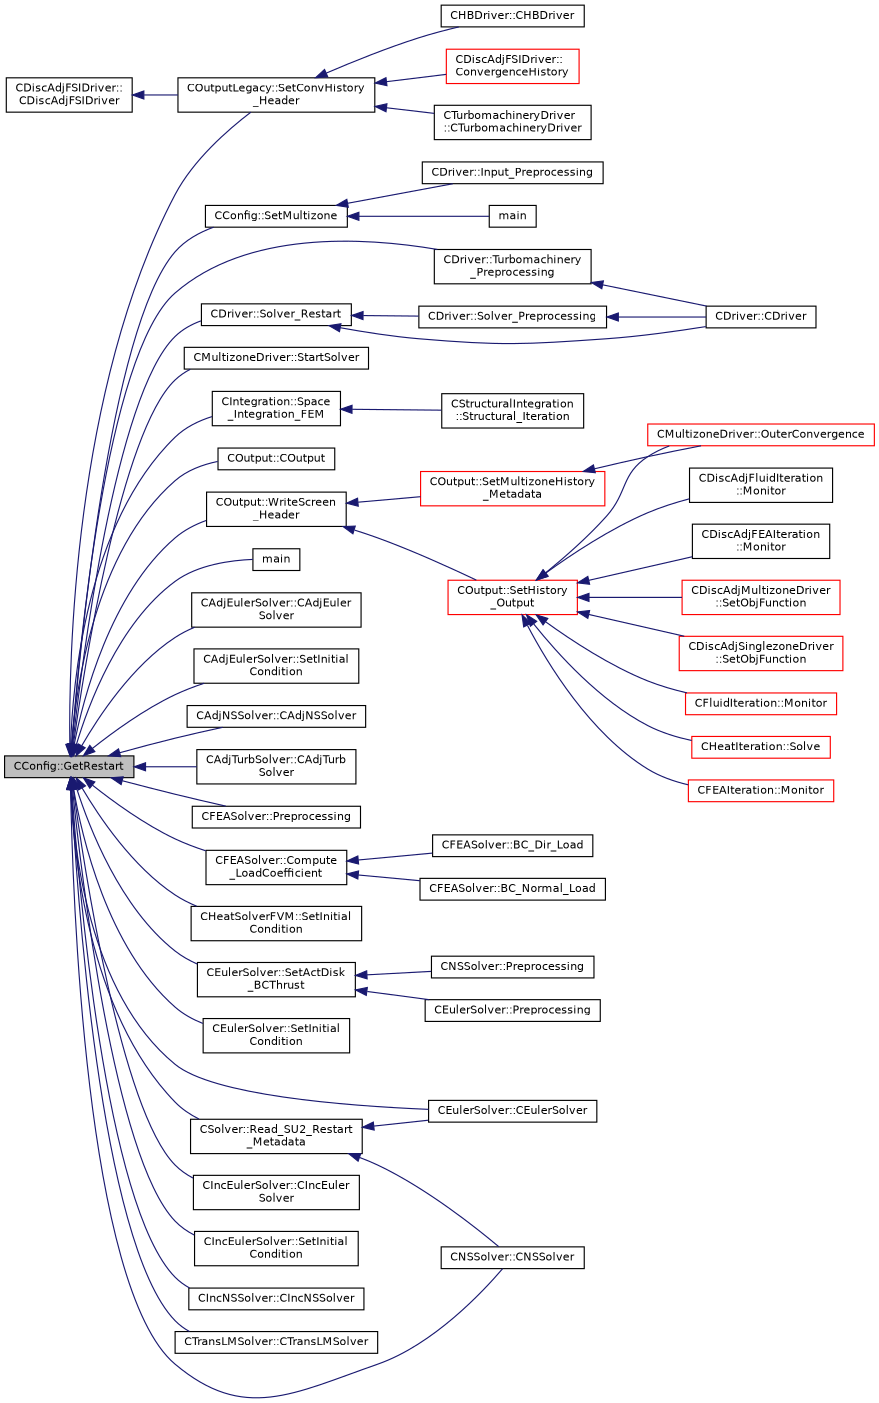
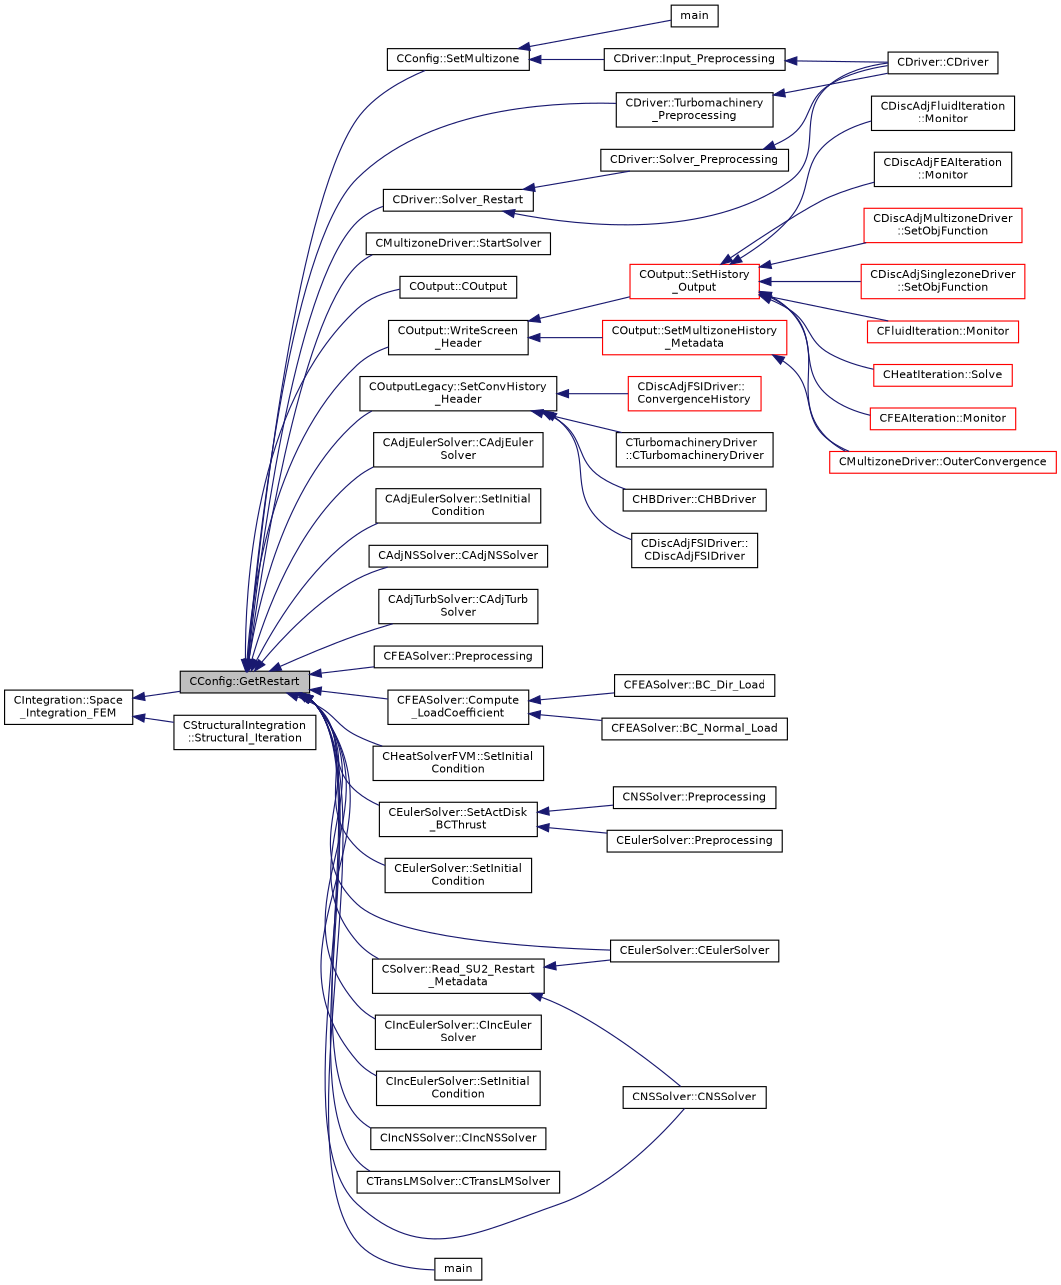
edge "CDriver::CDriver" -> "CDriver::Input_Preprocessing": added
edge "COutputLegacy::SetConvHistory _Header" -> "CDiscAdjFSIDriver:: CDiscAdjFSIDriver": reversed
edge "CIntegration::Space _Integration_FEM" -> "CConfig::GetRestart": reversed
